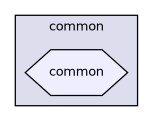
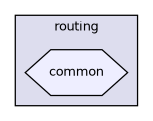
cluster "common": label "common" -> "routing"
